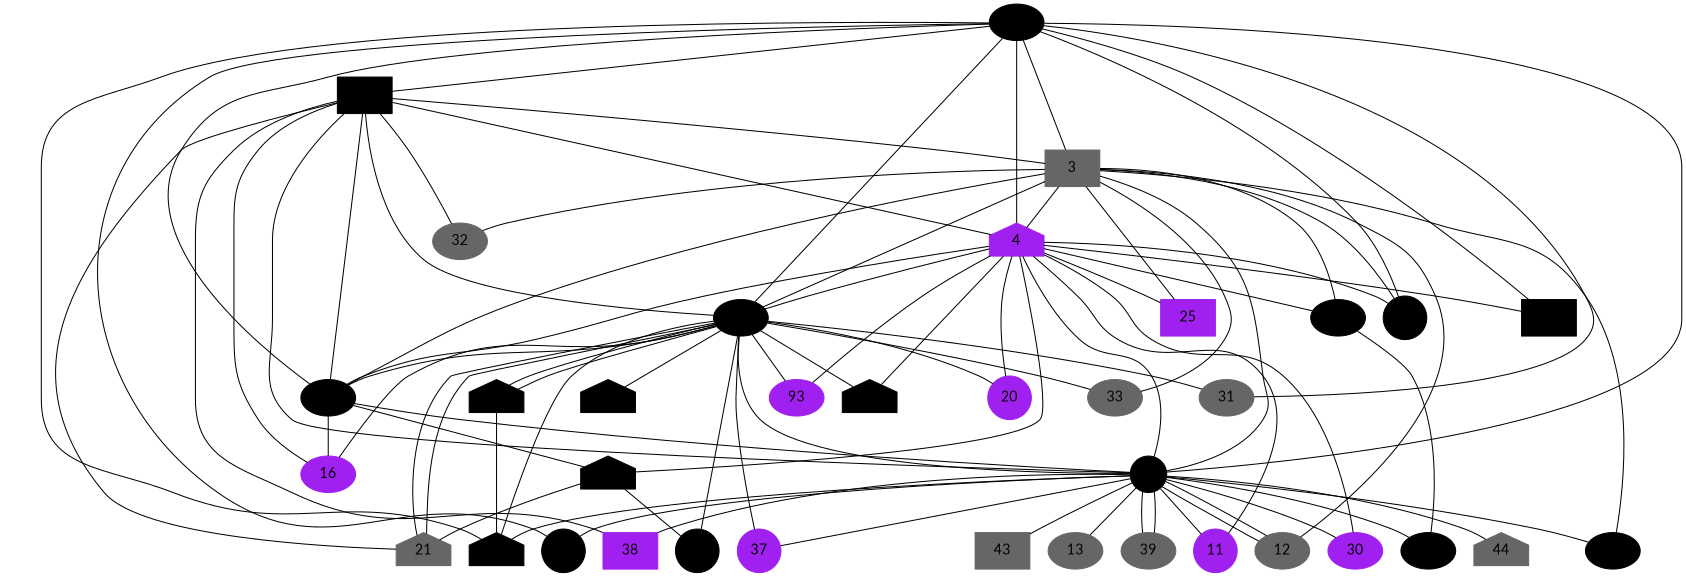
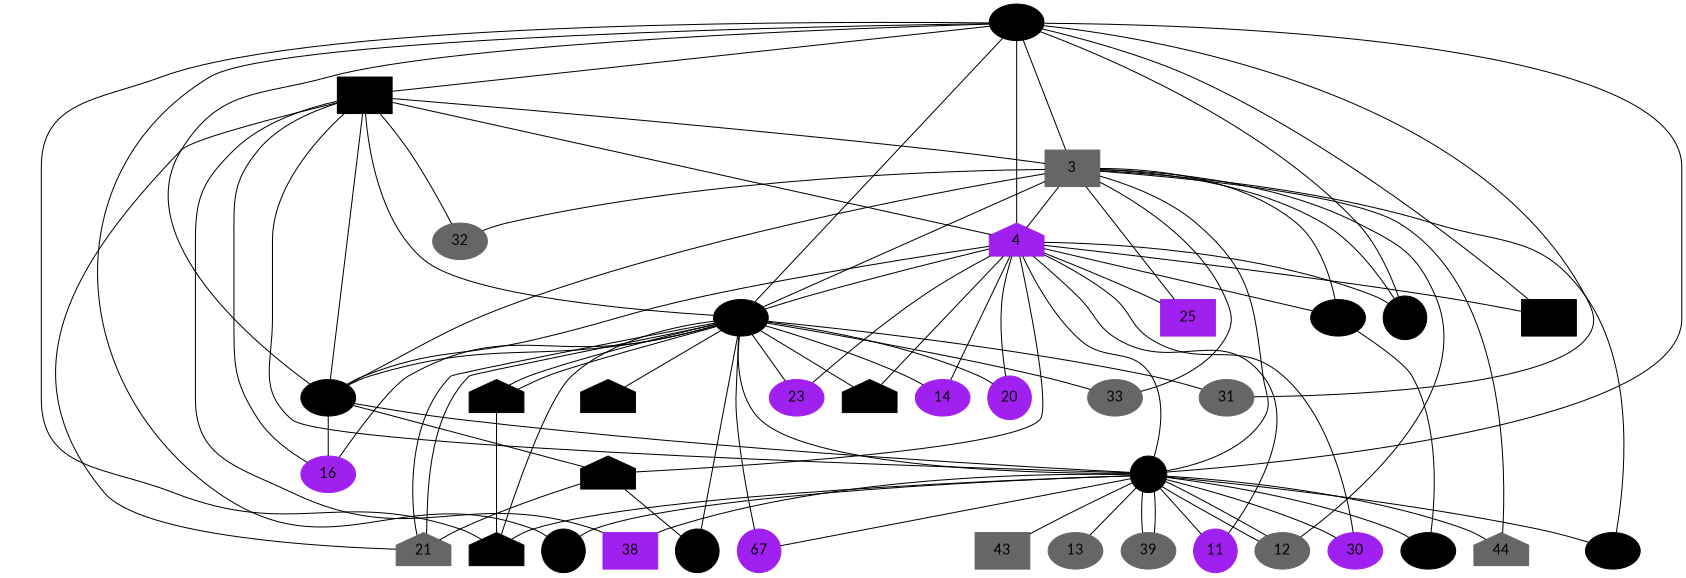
edge "3" -- "44": added
node "93": label "93" -> "23"
node "14": added
node "37": label "37" -> "67"
